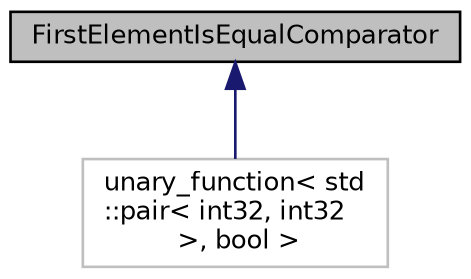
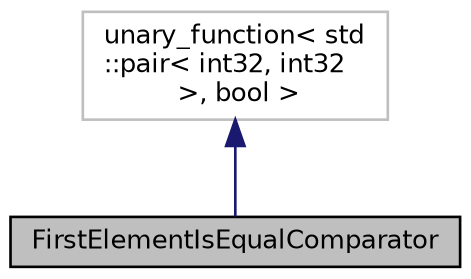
edge "unary_function< std ::pair< int32, int32 >, bool >" -> "FirstElementIsEqualComparator": reversed
